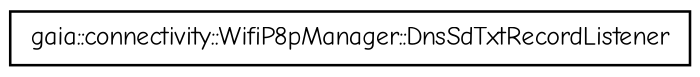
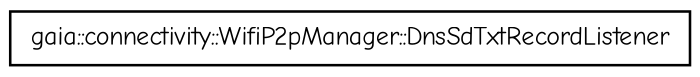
node "gaia::connectivity::WifiP8pManager::DnsSdTxtRecordListener": label "gaia::connectivity::WifiP8pManager::DnsSdTxtRecordListener" -> "gaia::connectivity::WifiP2pManager::DnsSdTxtRecordListener"
